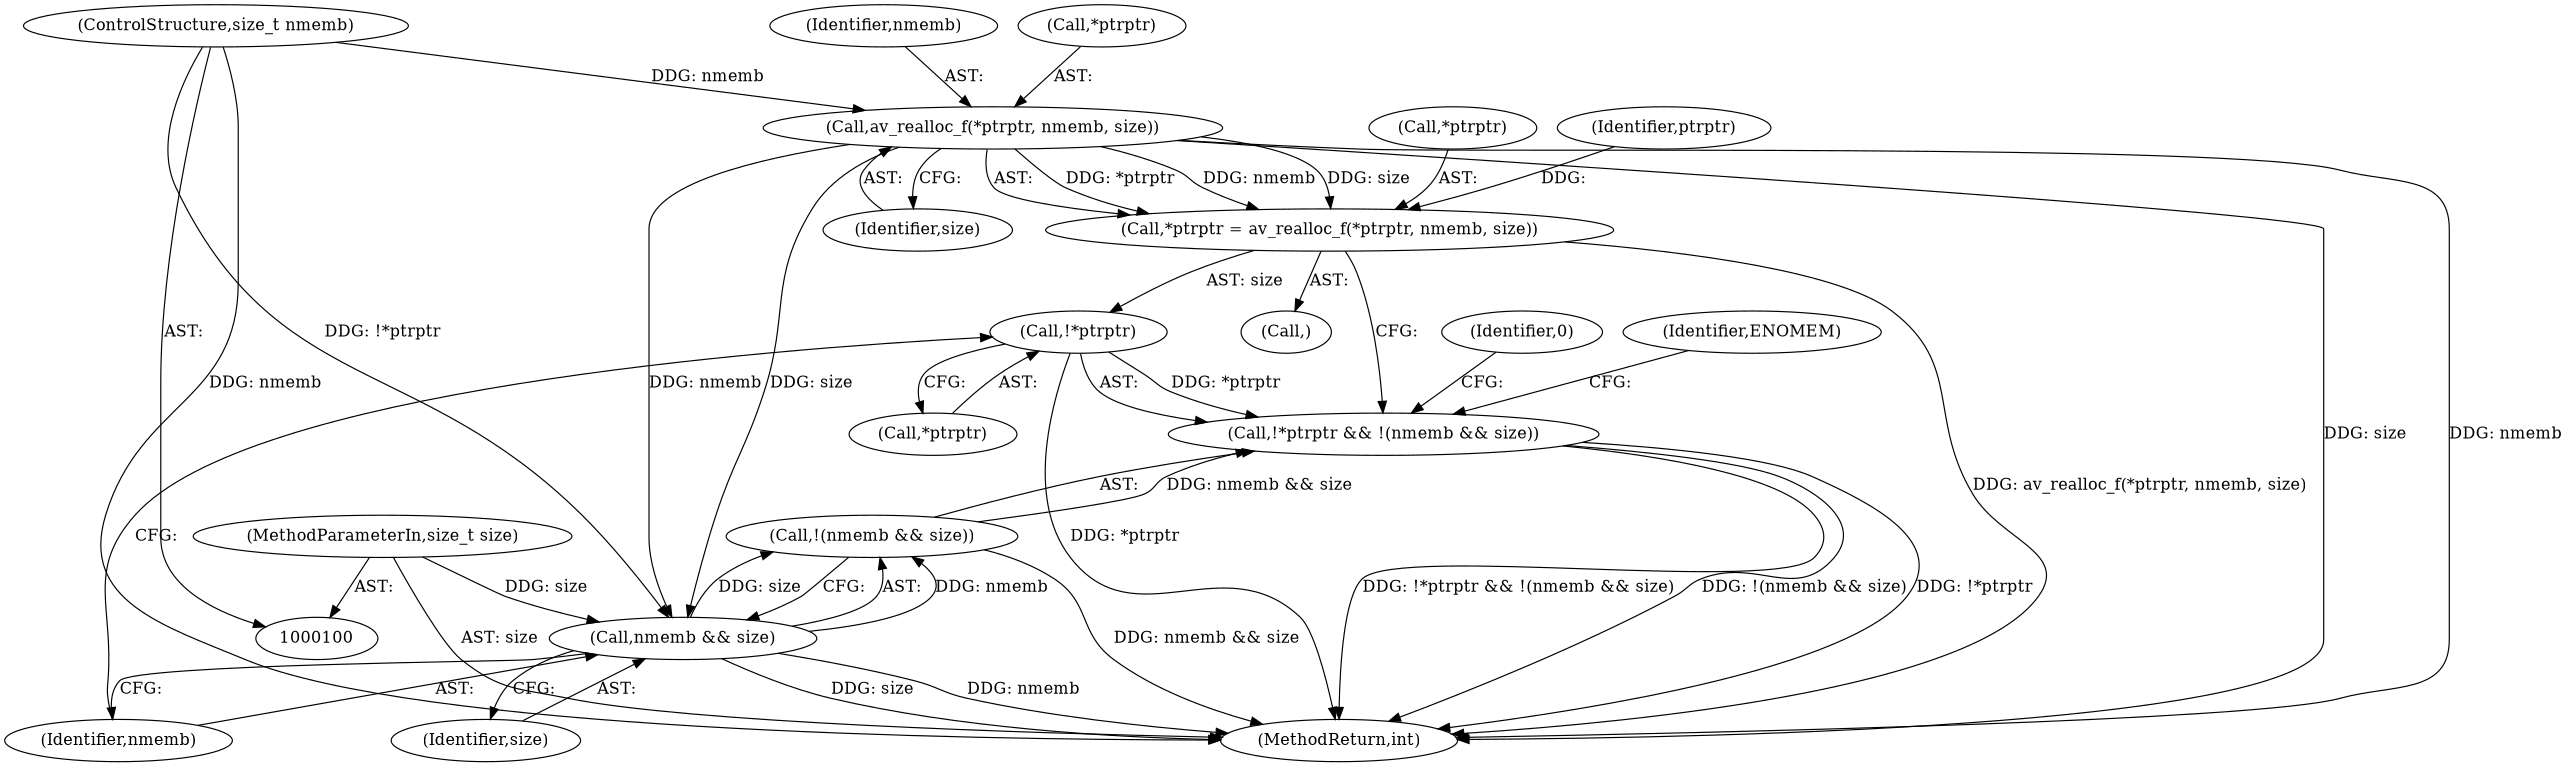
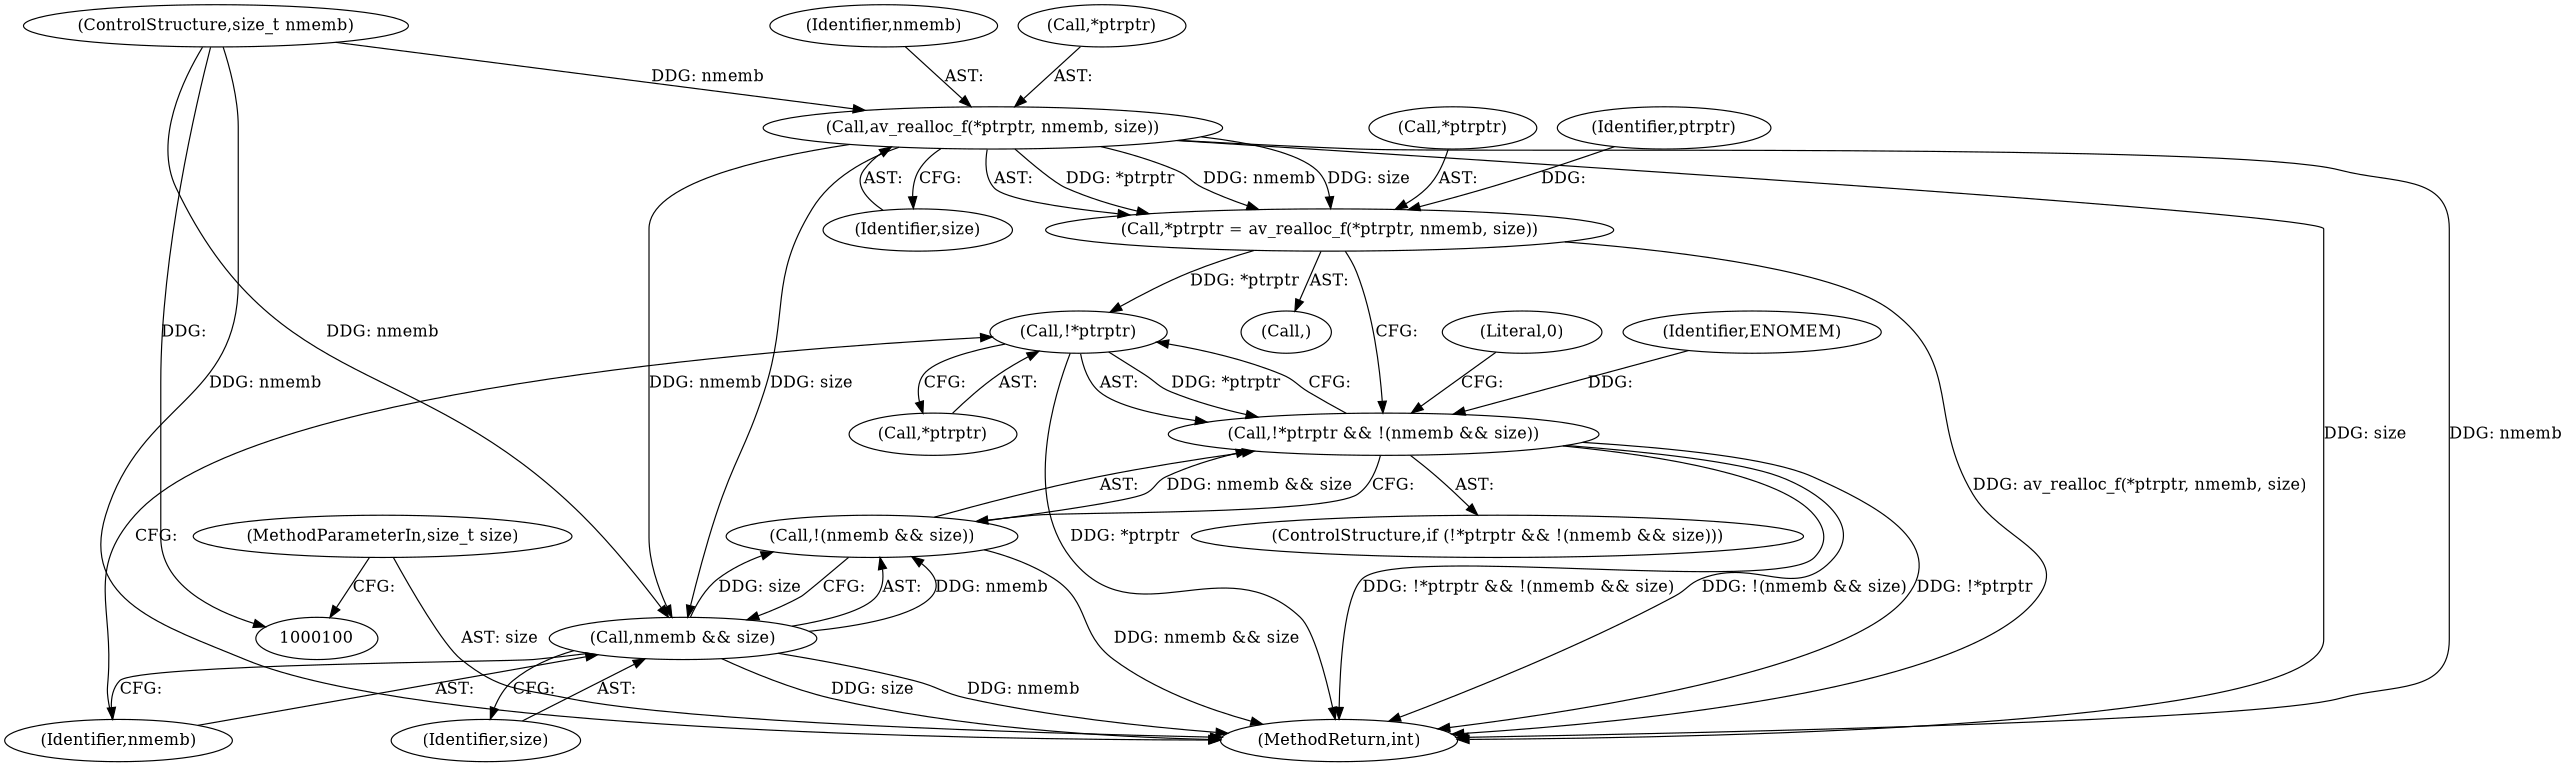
edge "(Call,*ptrptr = av_realloc_f(*ptrptr, nmemb, size))" -> "(Call,!*ptrptr)": label "AST: size" -> "DDG: *ptrptr"
edge "(ControlStructure,size_t nmemb)" -> "1000100": label "AST: " -> "DDG: "
edge "(ControlStructure,size_t nmemb)" -> "(Call,nmemb && size)": label "DDG: !*ptrptr" -> "DDG: nmemb"
node "(Identifier,0)": label "(Identifier,0)" -> "(Literal,0)"
edge "(Call,!*ptrptr && !(nmemb && size))" -> "(Call,!*ptrptr)": added, label "CFG:"
edge "(Identifier,ENOMEM)" -> "(Call,!*ptrptr && !(nmemb && size))": label "CFG: " -> "DDG: "
edge "(Call,!*ptrptr && !(nmemb && size))" -> "(Call,!(nmemb && size))": added, label "CFG:"
node "(ControlStructure,if (!*ptrptr && !(nmemb && size)))": added
edge "(MethodParameterIn,size_t size)" -> "1000100": label "AST: " -> "CFG: "
edge "(MethodParameterIn,size_t size)" -> "(Call,nmemb && size)": removed, label "DDG: size"
